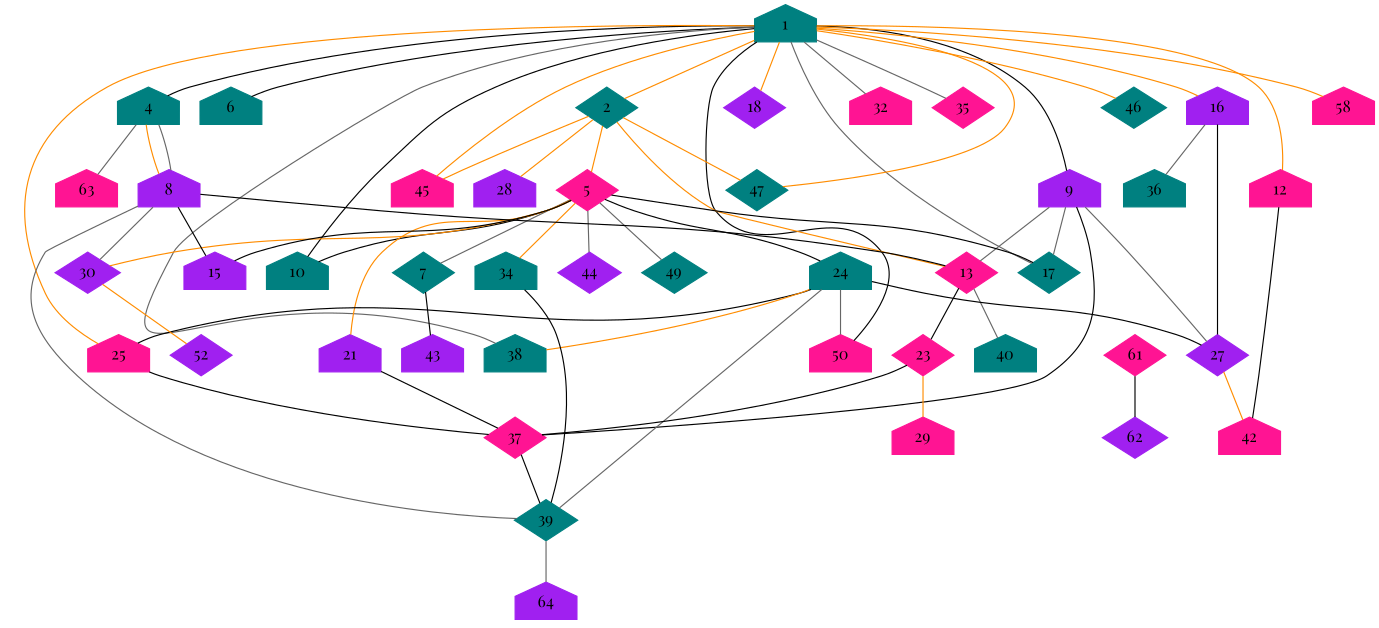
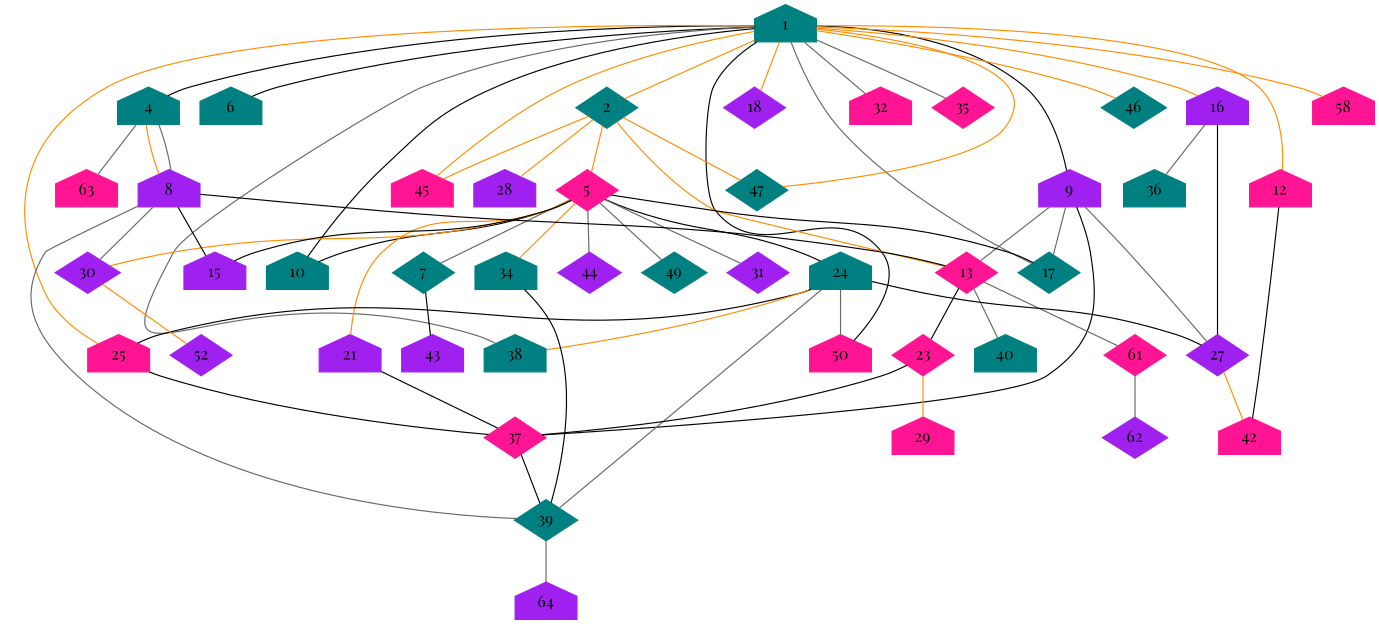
node "31": added
edge "13" -- "61": added
edge "61" -- "62": color black -> gray40
